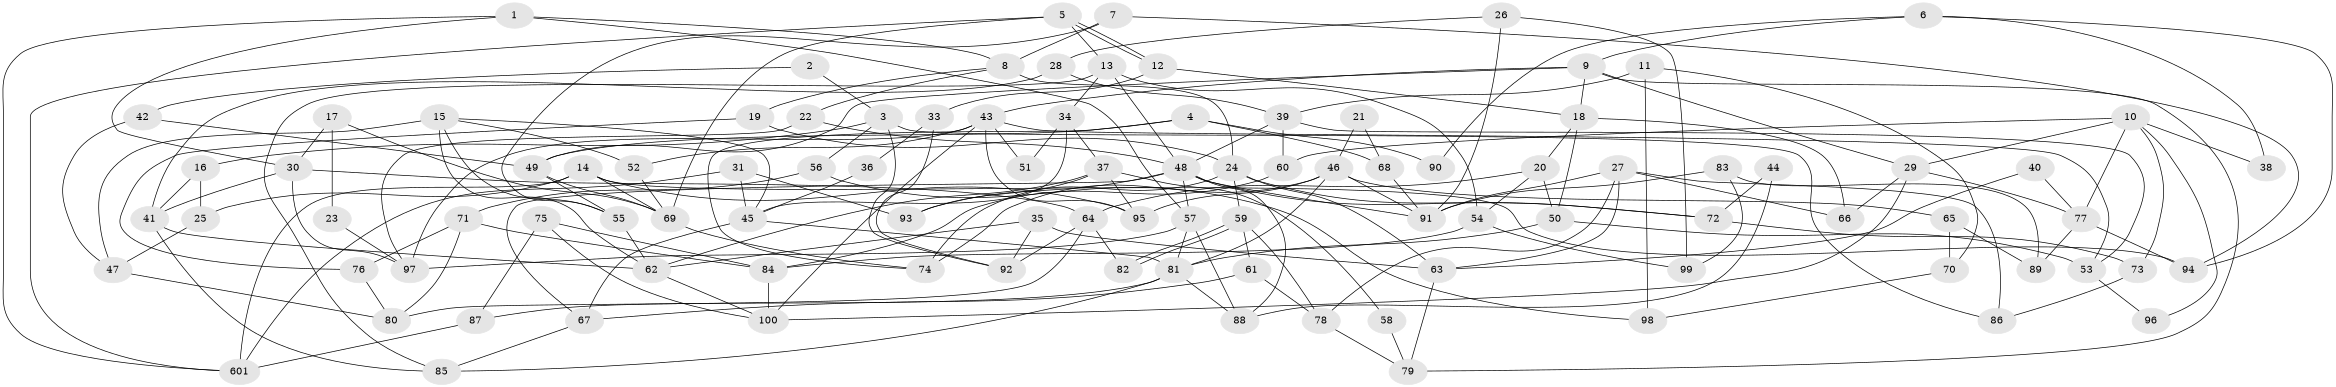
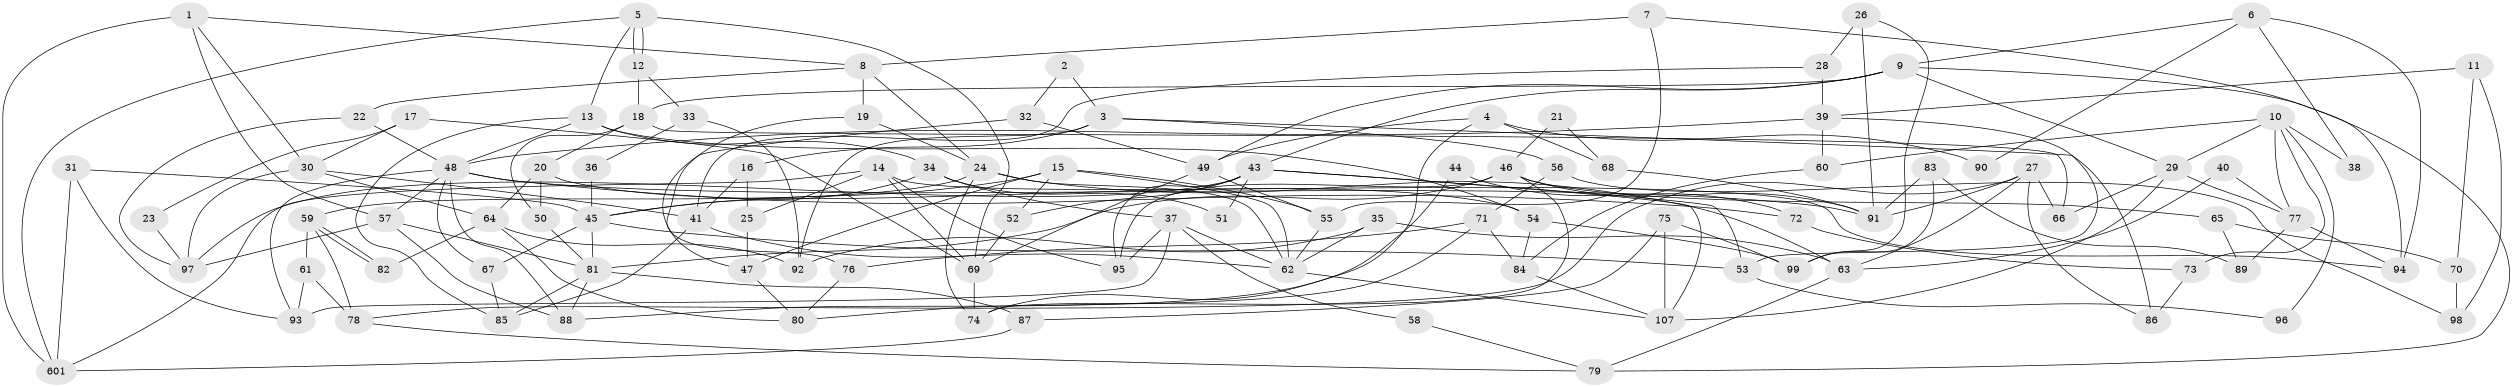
node "42": label "42" -> "32"
edge "24" -- "72": now "24" -- "62"
edge "50" -- "53": now "45" -- "53"
edge "75" -- "84": now "75" -- "99"
edge "61" -- "67": now "61" -- "93"
node "100": label "100" -> "107"
